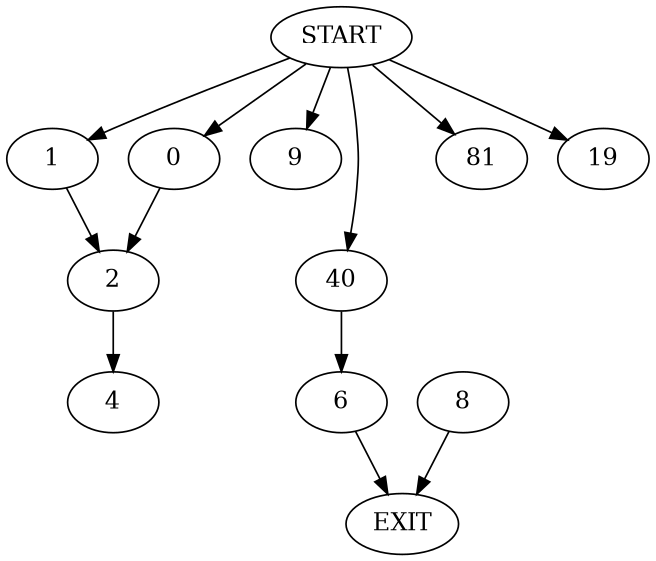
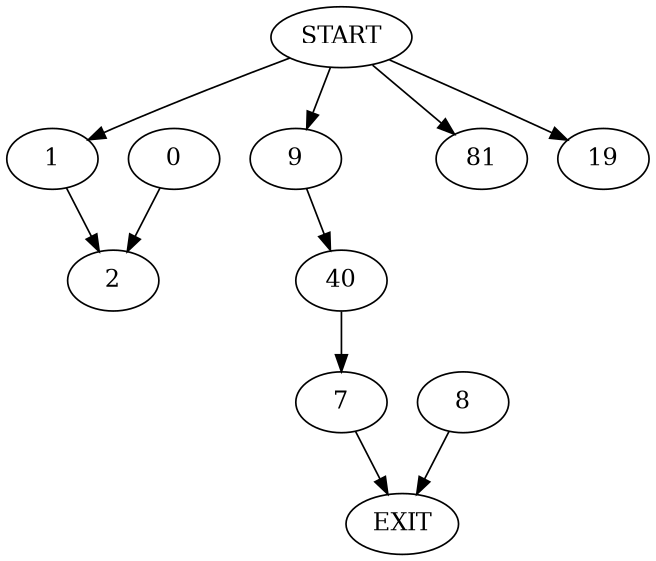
edge "START" -> "0": removed
edge "START" -> "40": now "9" -> "40"
node "4": removed
node "6": label "6" -> "7"
